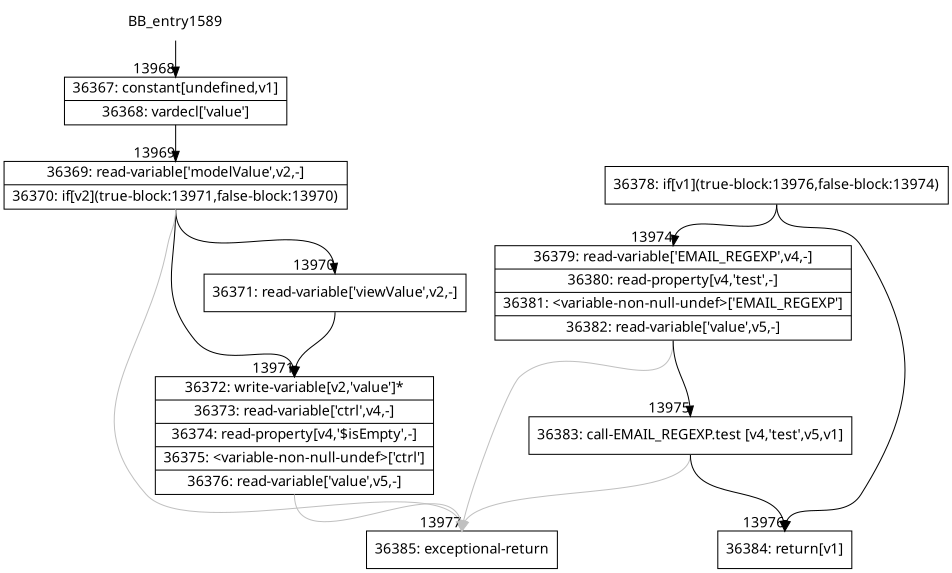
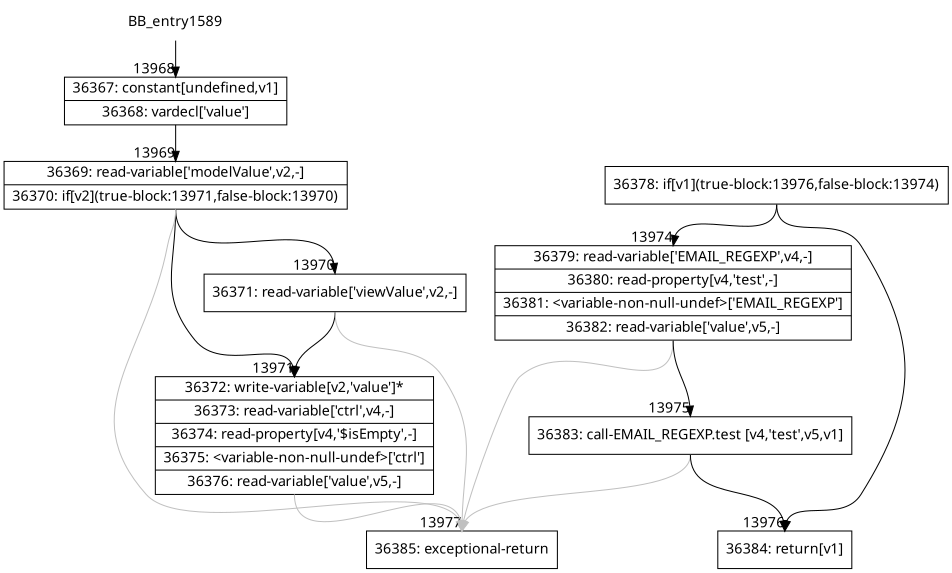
edge "36371: read-variable['viewValue',v2,-]" -> "36385: exceptional-return": added
